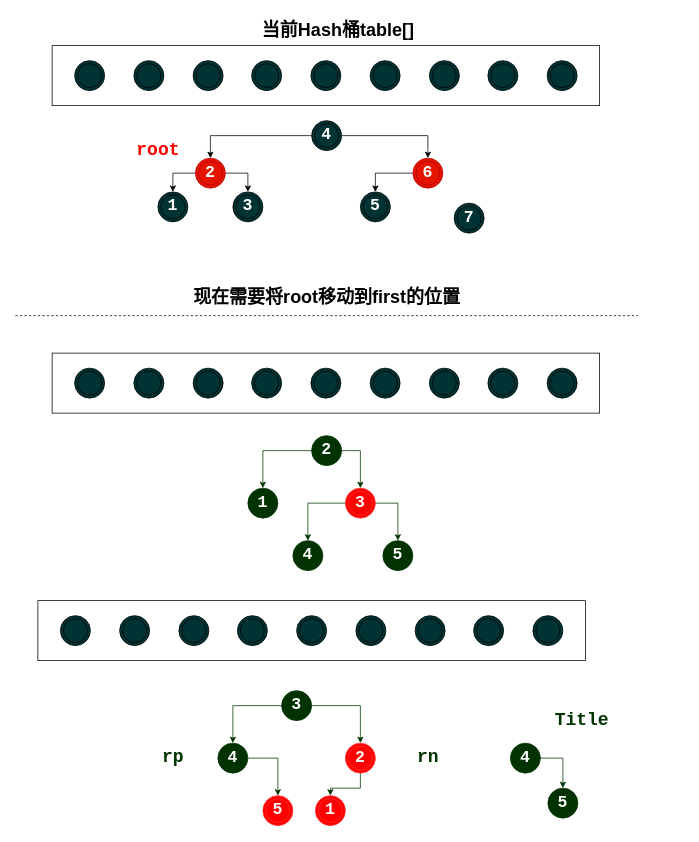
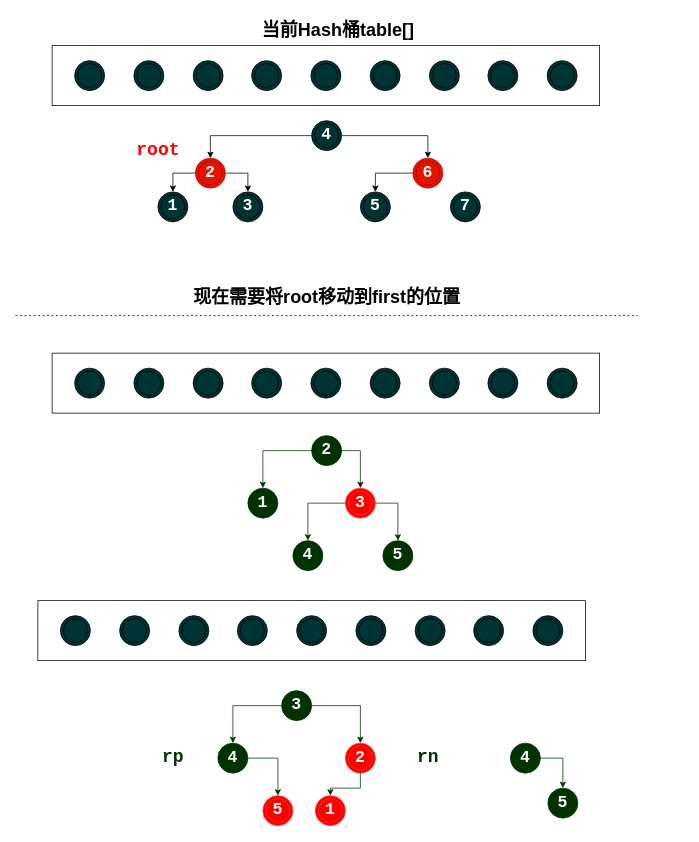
node "7": moved (469, 218) -> (465, 207)
node "Title": removed
